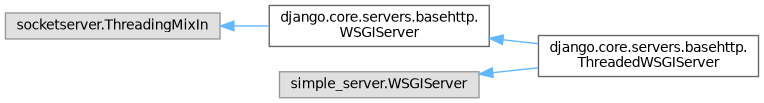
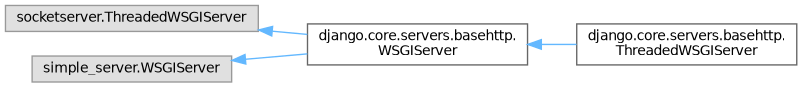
node "socketserver.ThreadingMixIn": label "socketserver.ThreadingMixIn" -> "socketserver.ThreadedWSGIServer"
edge "django.core.servers.basehttp. ThreadedWSGIServer" -> "simple_server.WSGIServer": now "django.core.servers.basehttp. WSGIServer" -> "simple_server.WSGIServer"
